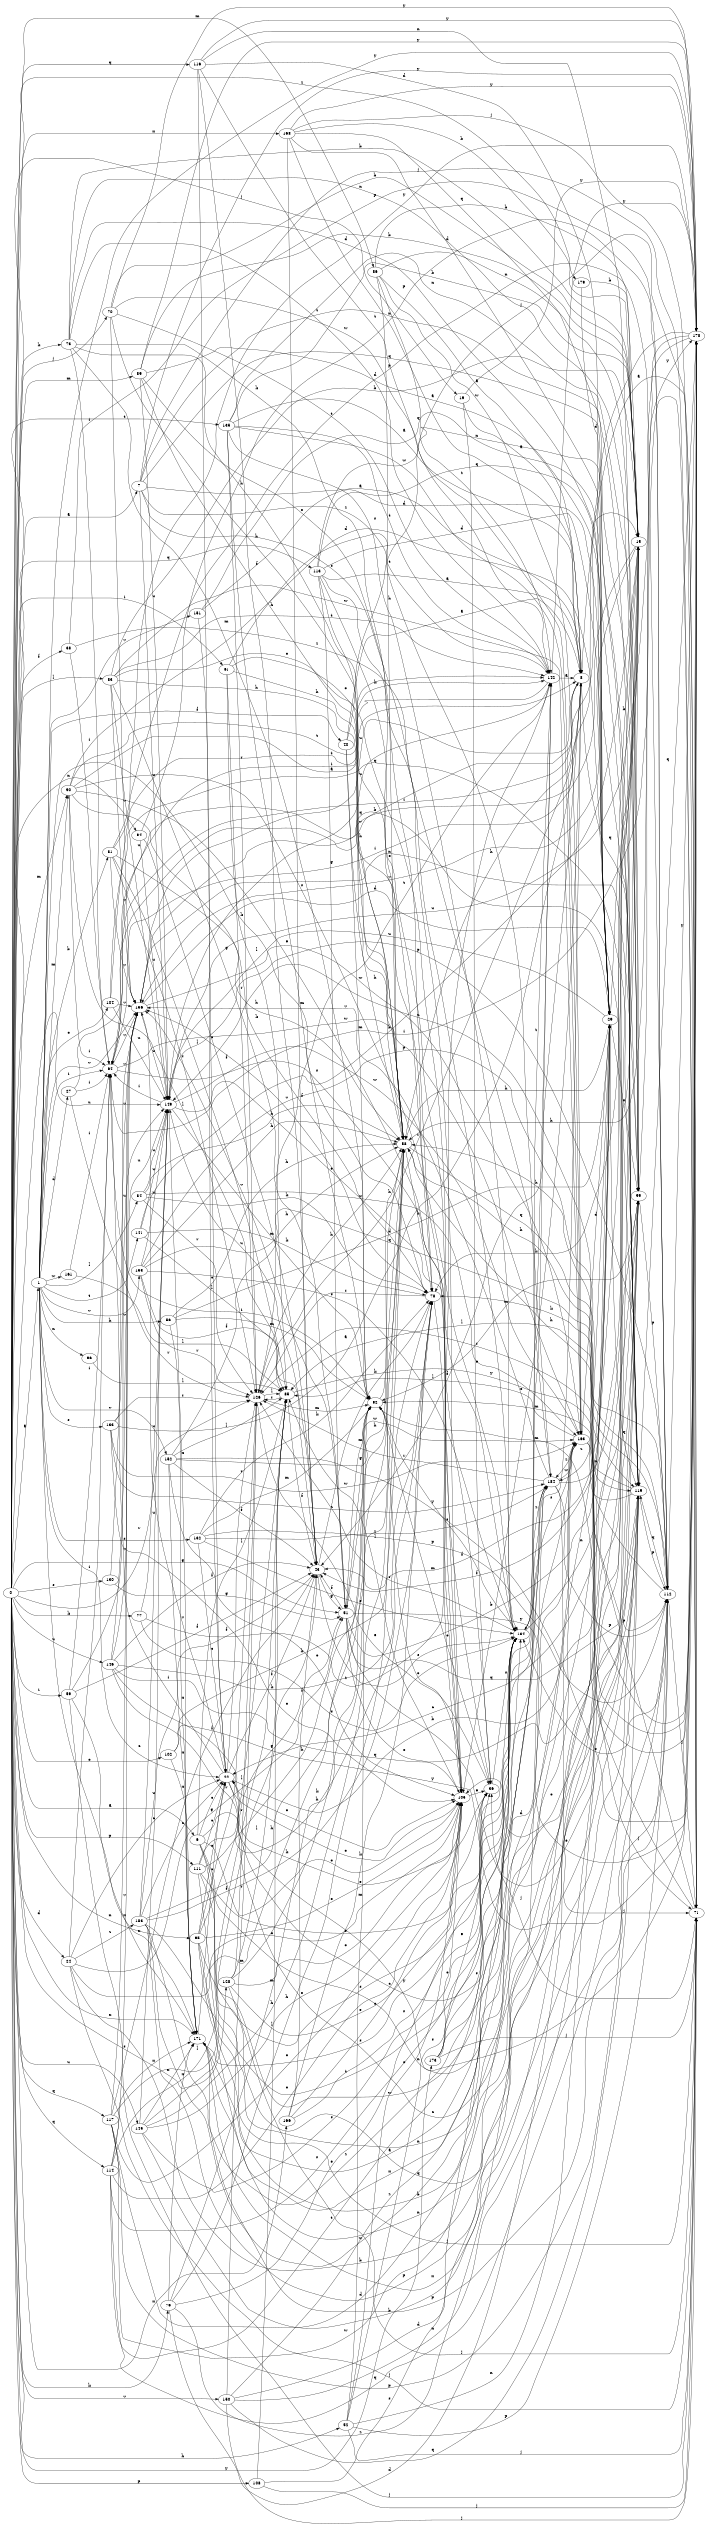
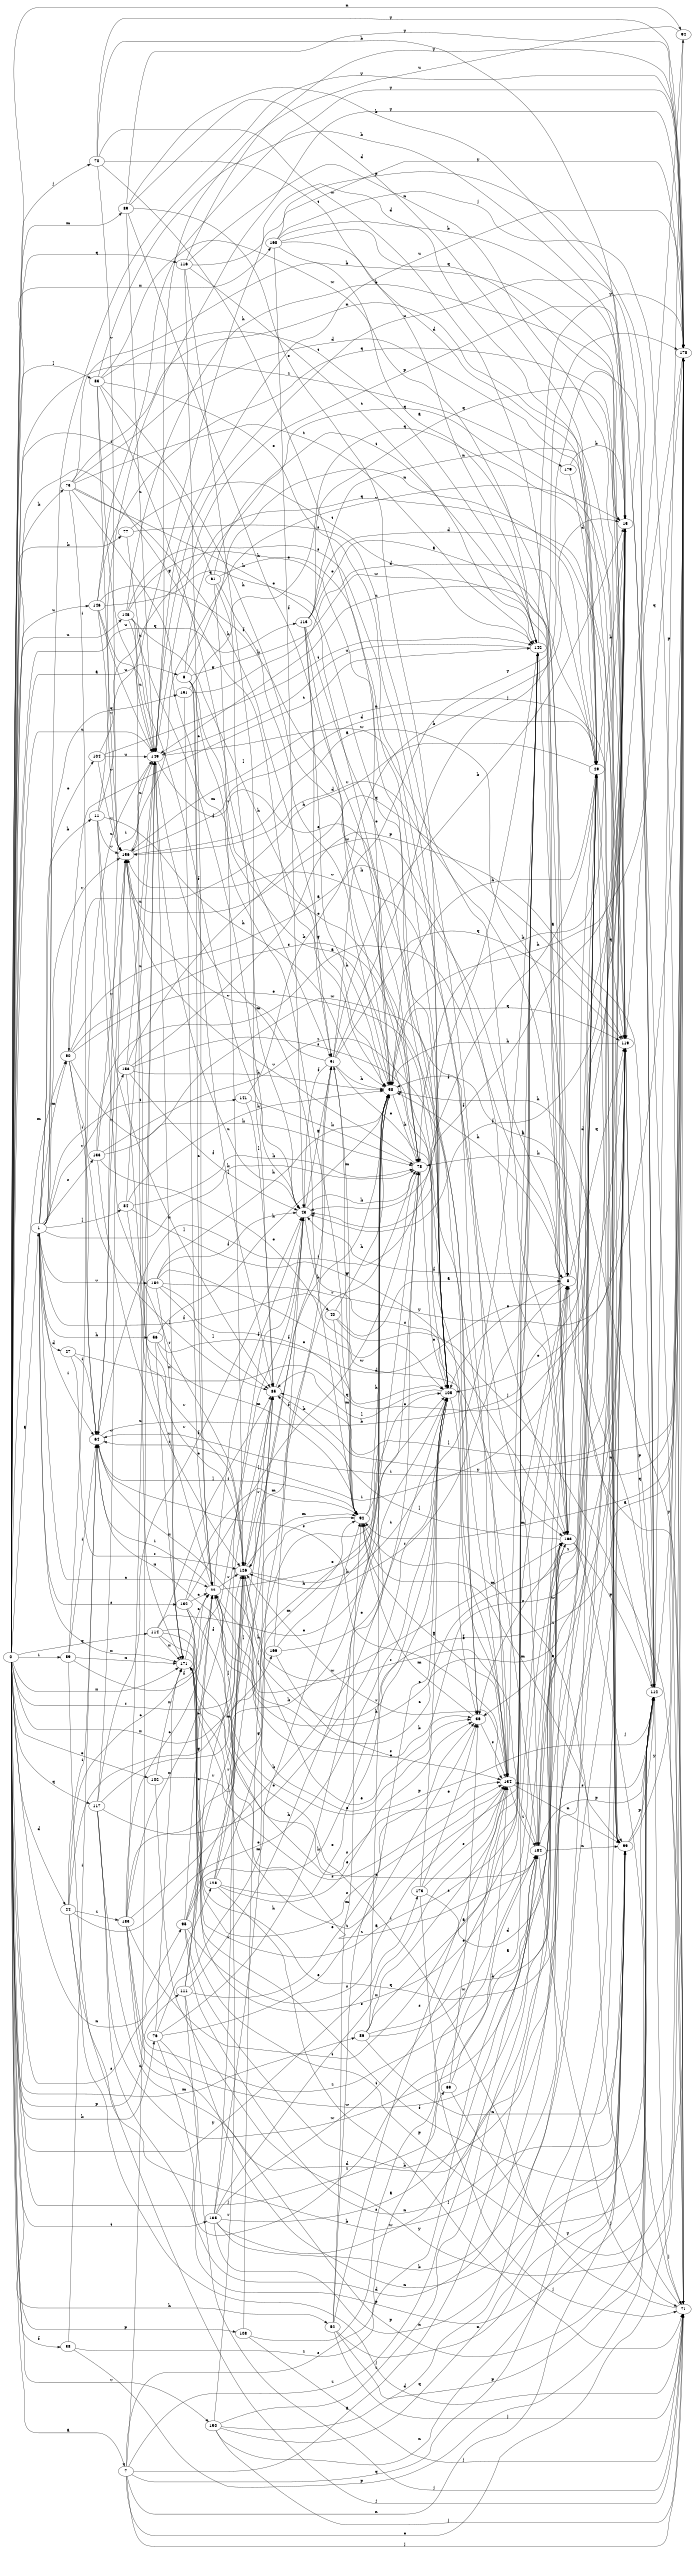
edge "7" -> "178": label "y" -> "o"
edge "94" -> "112": reversed
node "19": label "19" -> "69"
edge "90" -> "29": reversed
edge "1" -> "151": label "v" -> "q"
edge "156" -> "8": label "u" -> "a"
node "81": label "81" -> "11"
edge "141" -> "149": removed, label "u"
node "161": removed
node "96": removed
edge "184" -> "126": reversed
edge "163" -> "134": now "163" -> "36"
node "130": removed
edge "114" -> "156": removed, label "v"
edge "95" -> "105": label "o" -> "k"
edge "112" -> "171": label "x" -> "f"
